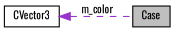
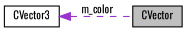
node "Case": label "Case" -> "CVector"
